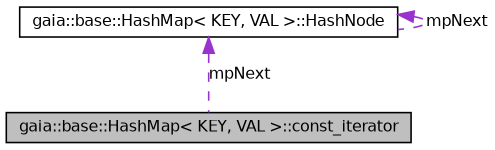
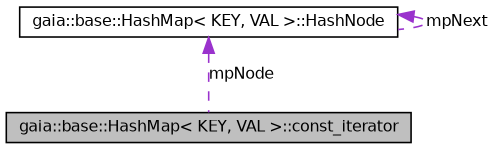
edge "gaia::base::HashMap< KEY, VAL >::const_iterator" -> "gaia::base::HashMap< KEY, VAL >::HashNode": label "mpNext" -> "mpNode"
